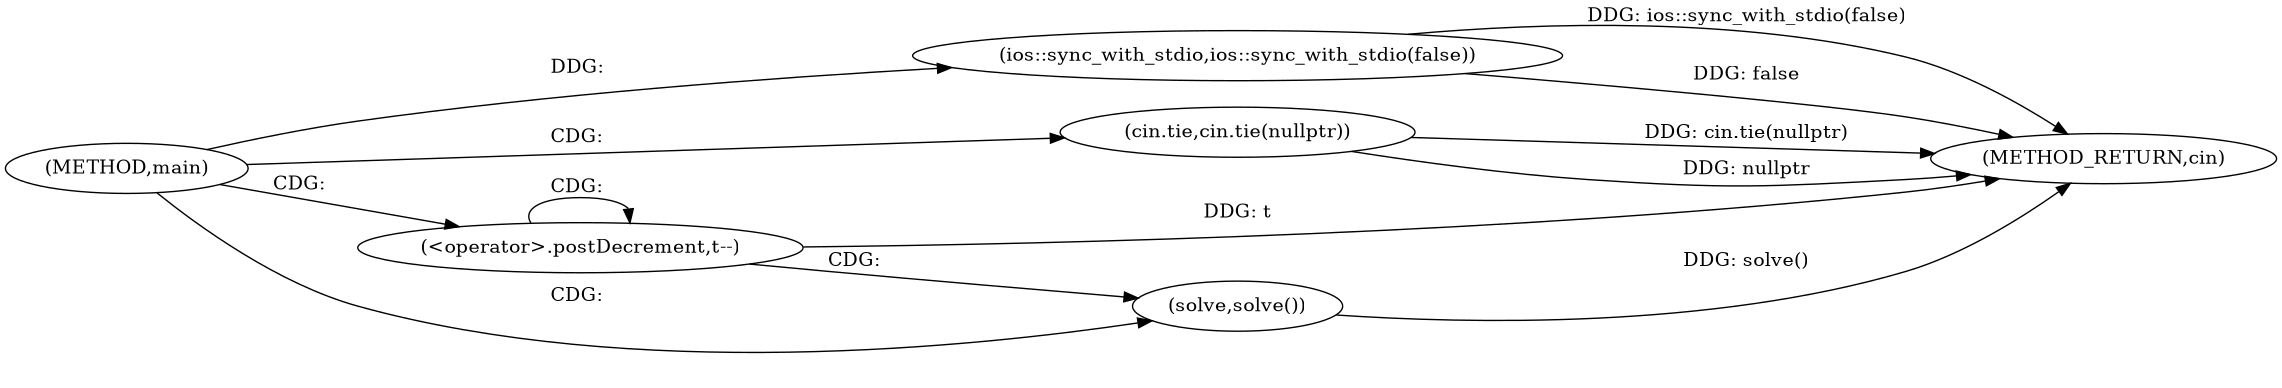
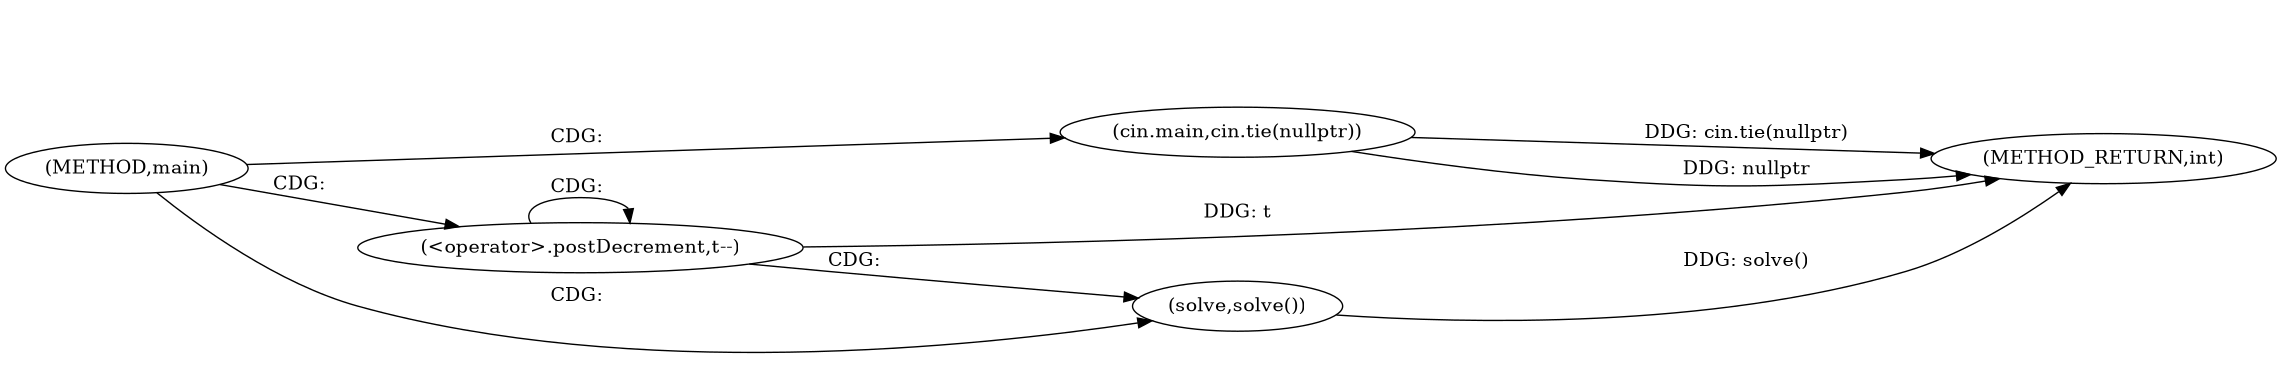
node "(ios::sync_with_stdio,ios::sync_with_stdio(false))": removed
node "(cin.tie,cin.tie(nullptr))": label "(cin.tie,cin.tie(nullptr))" -> "(cin.main,cin.tie(nullptr))"
node "(METHOD_RETURN,cin)": label "(METHOD_RETURN,cin)" -> "(METHOD_RETURN,int)"
